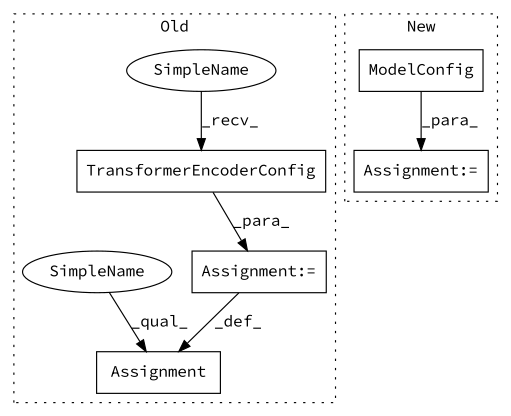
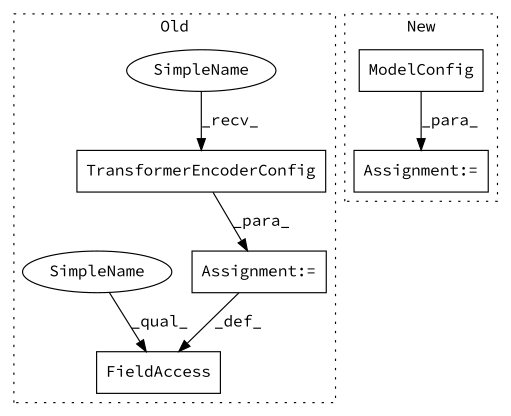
node "Assignment": label "Assignment" -> "FieldAccess"
